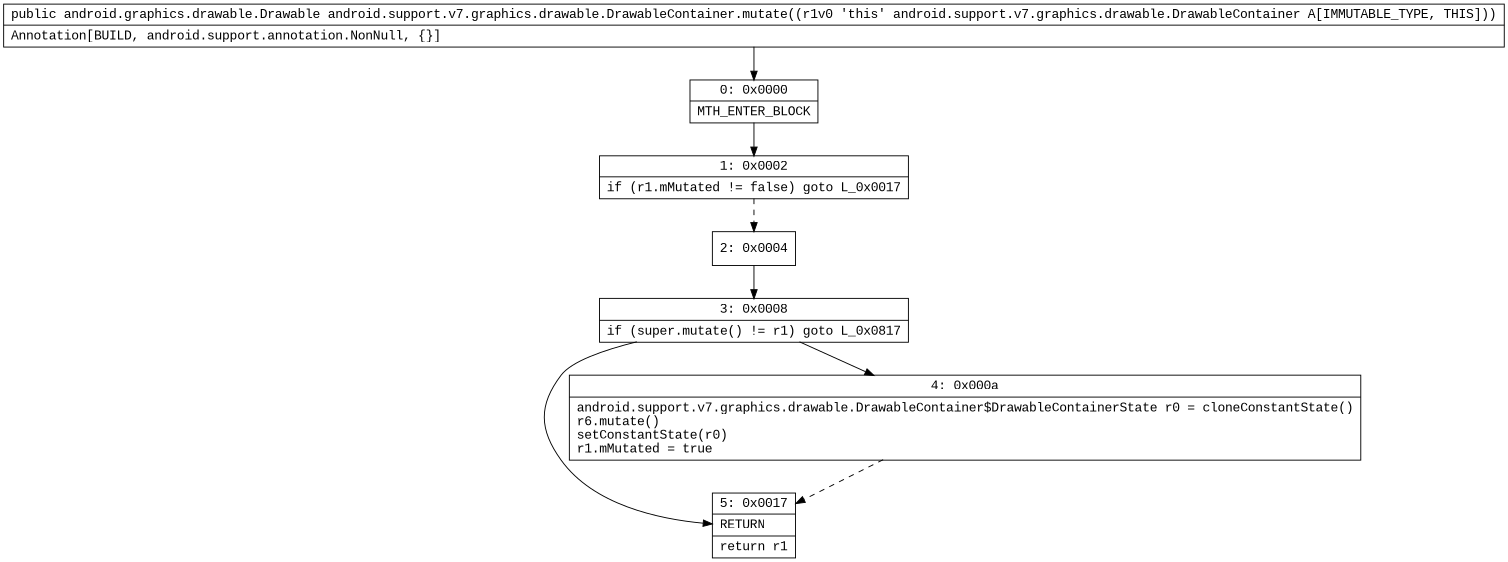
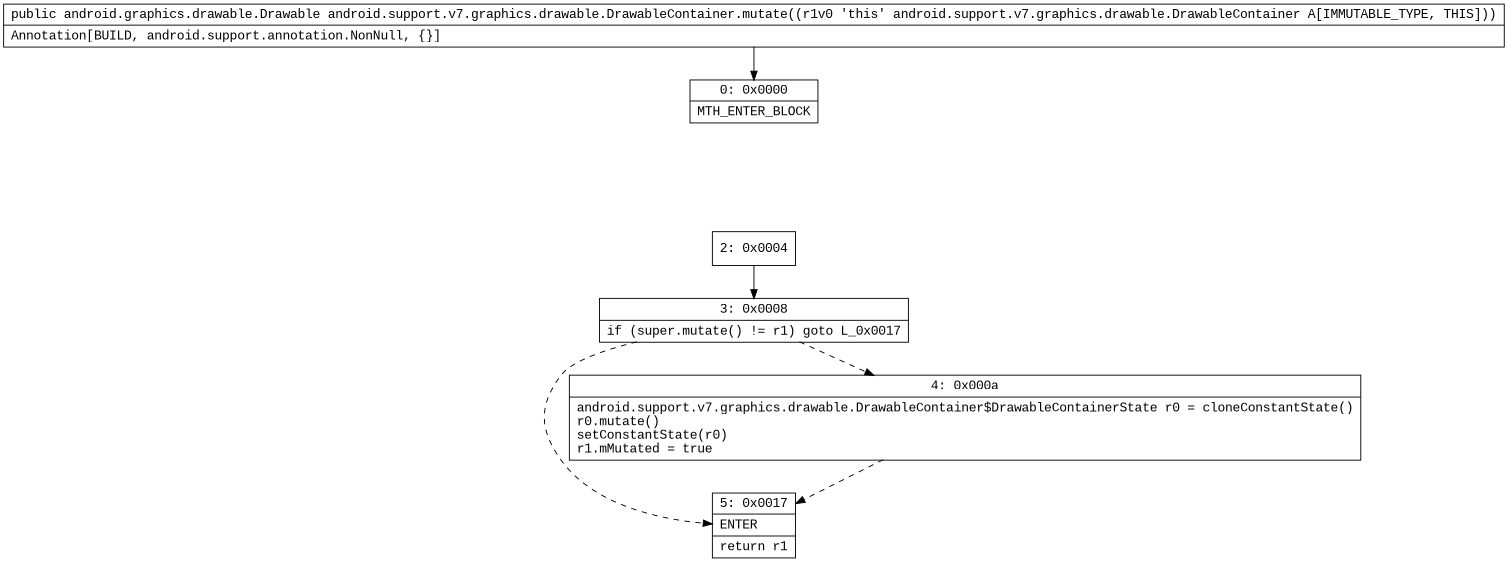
node "1: 0x0002": removed
node "3: 0x0008": text "if (super.mutate() != r1) goto L_0x0817" -> "if (super.mutate() != r1) goto L_0x0017"
edge "3: 0x0008" -> "4: 0x000a": style solid -> dashed
node "4: 0x000a": text "r6.mutate()" -> "r0.mutate()"
edge "3: 0x0008" -> "5: 0x0017": style solid -> dashed
node "5: 0x0017": text "RETURN" -> "ENTER"
